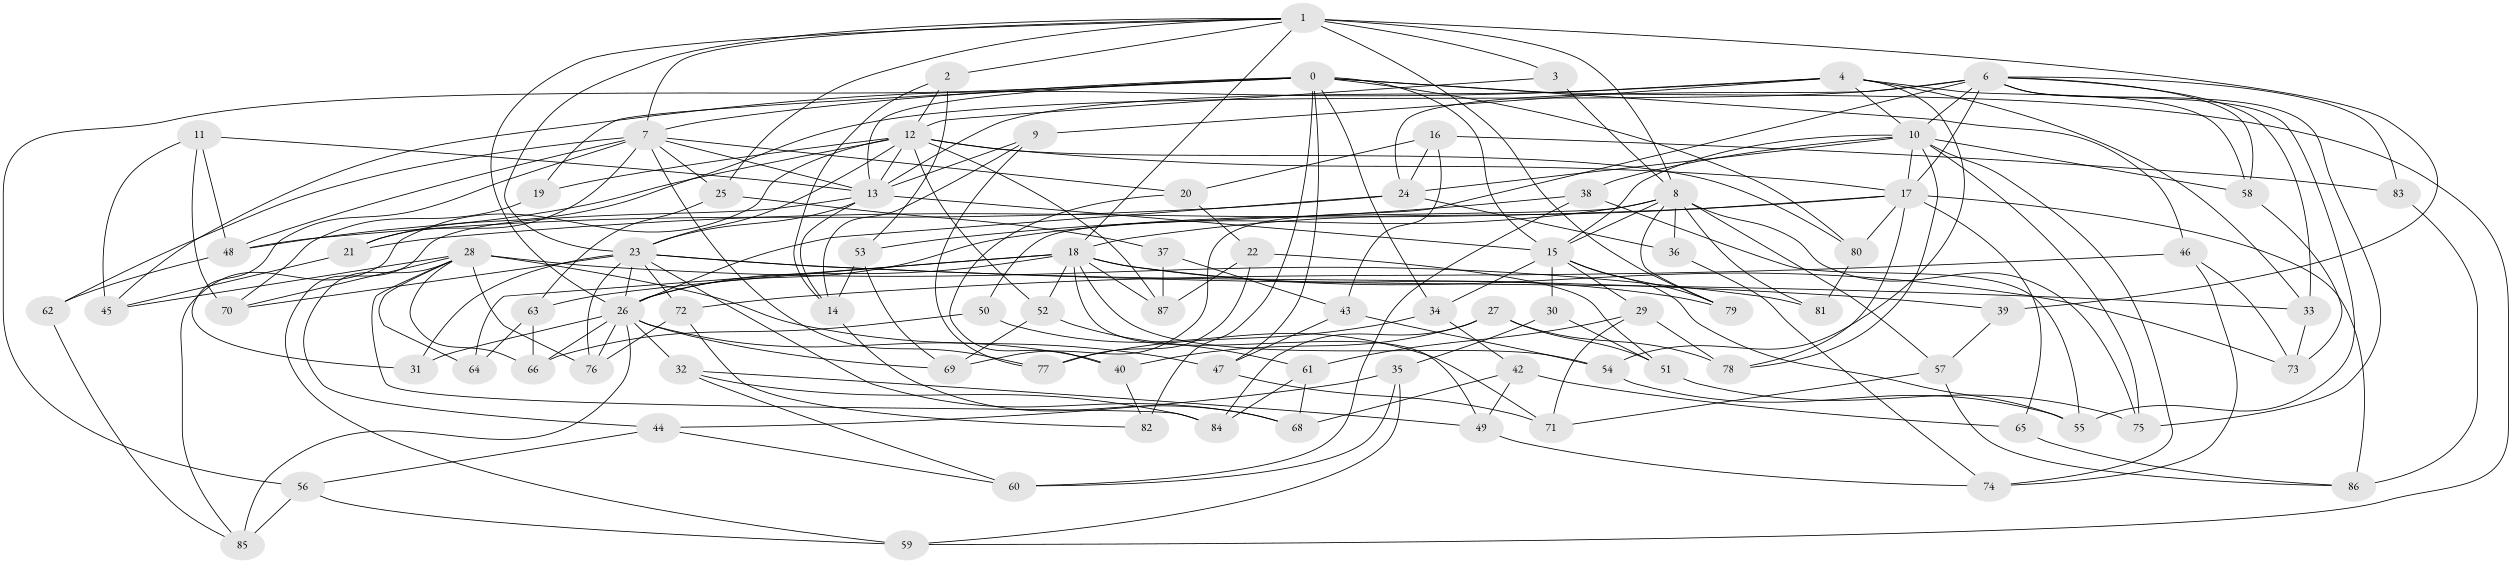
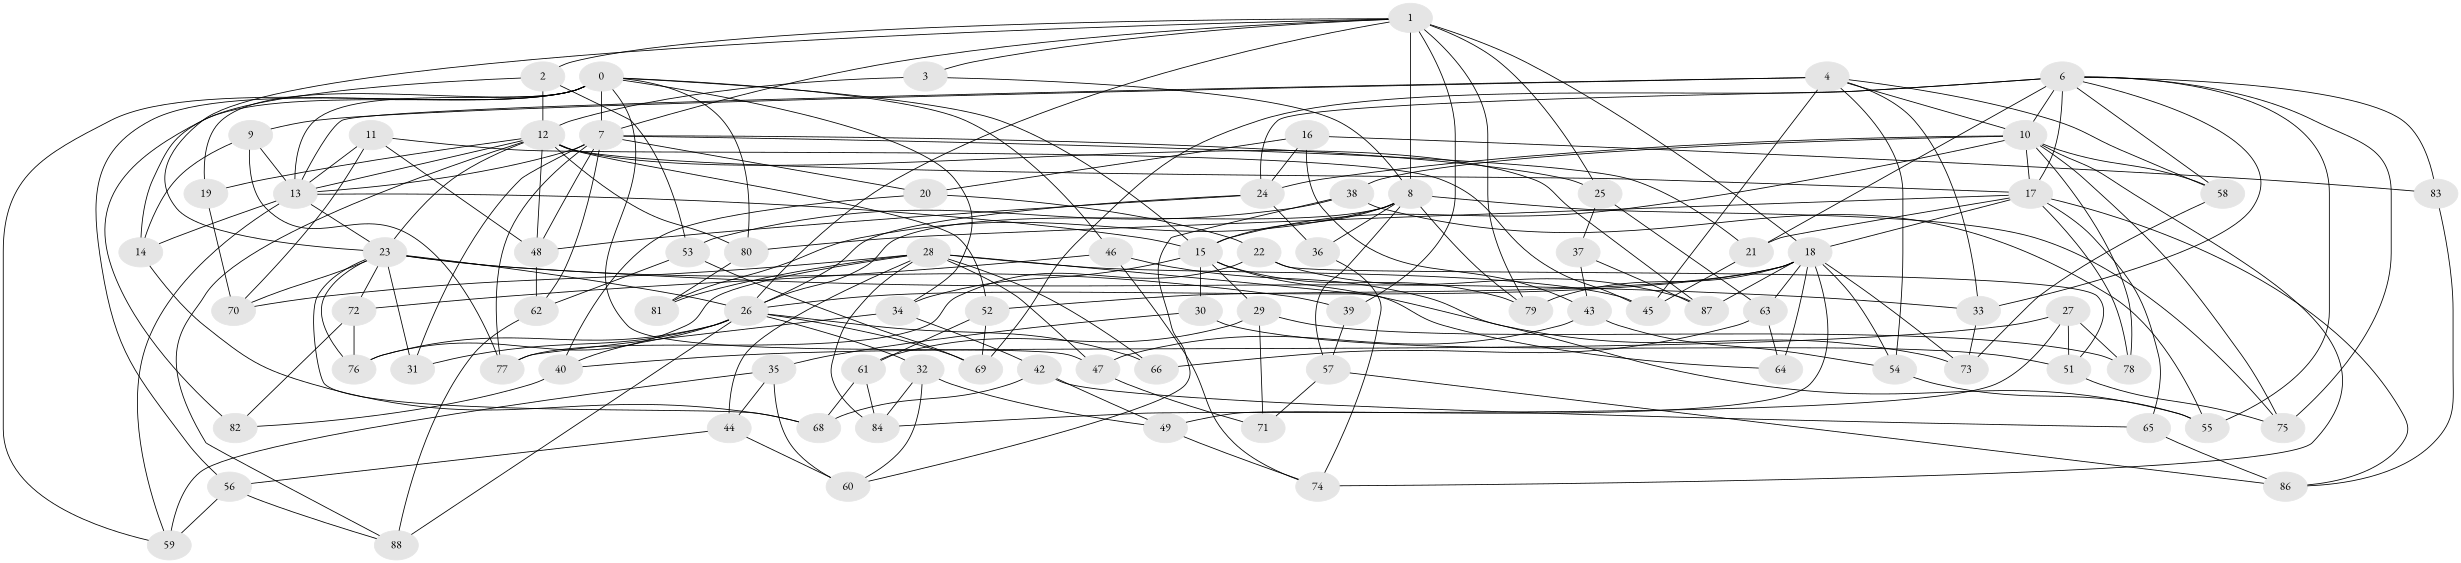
edge "53" -- "14": now "53" -- "62"
node "50": removed
node "85": label "85" -> "88"
